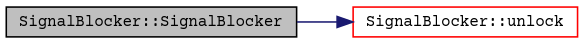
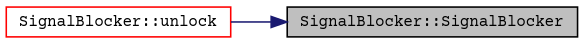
edge "SignalBlocker::SignalBlocker" -> "SignalBlocker::unlock": reversed
